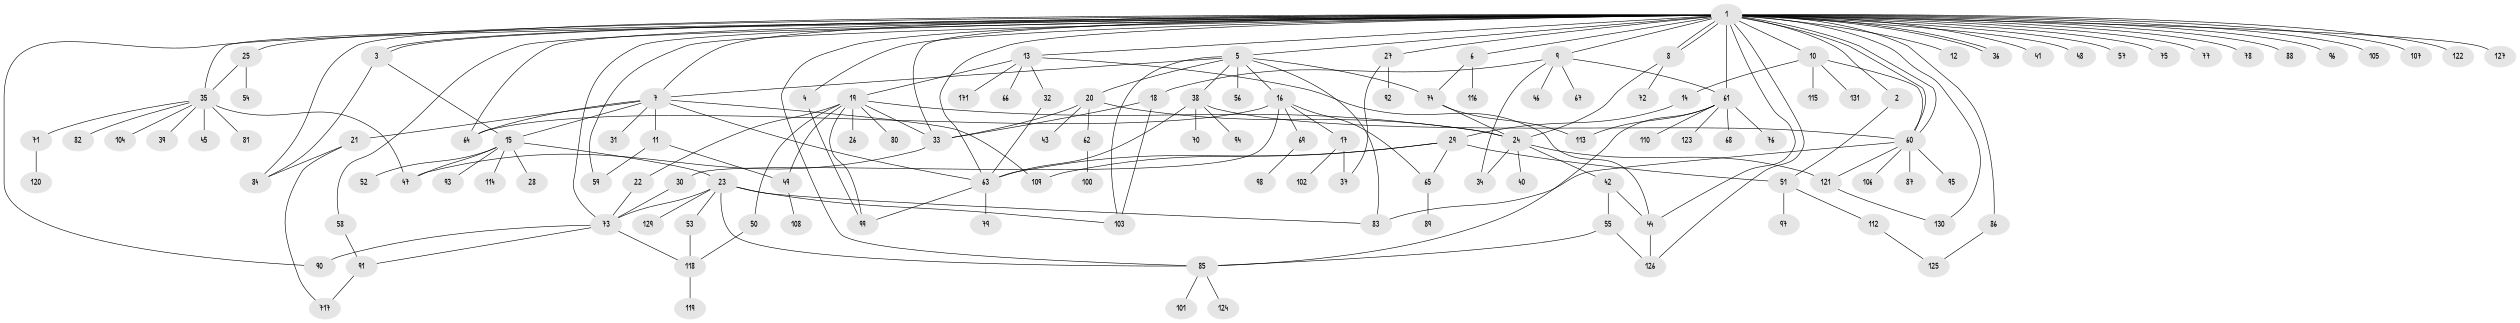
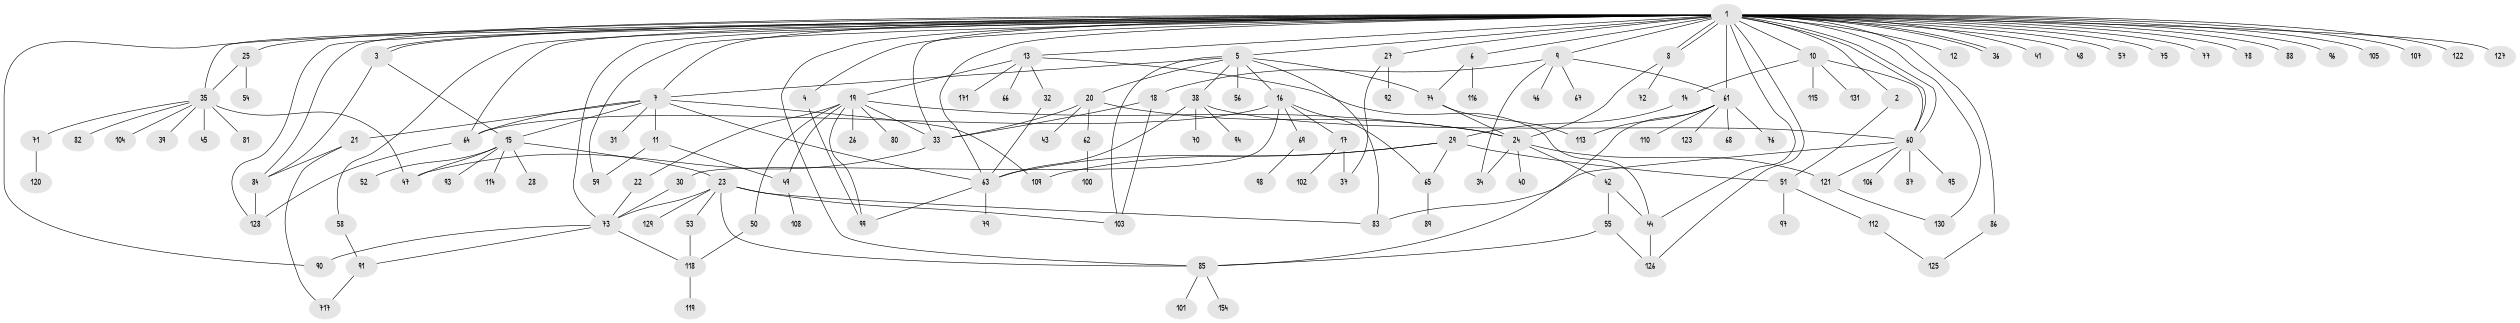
node "128": added
node "124": label "124" -> "154"
